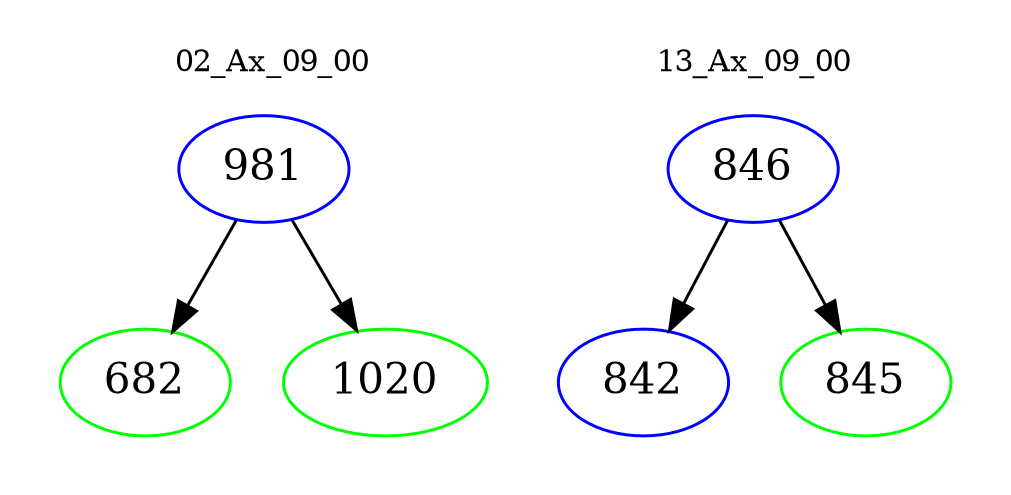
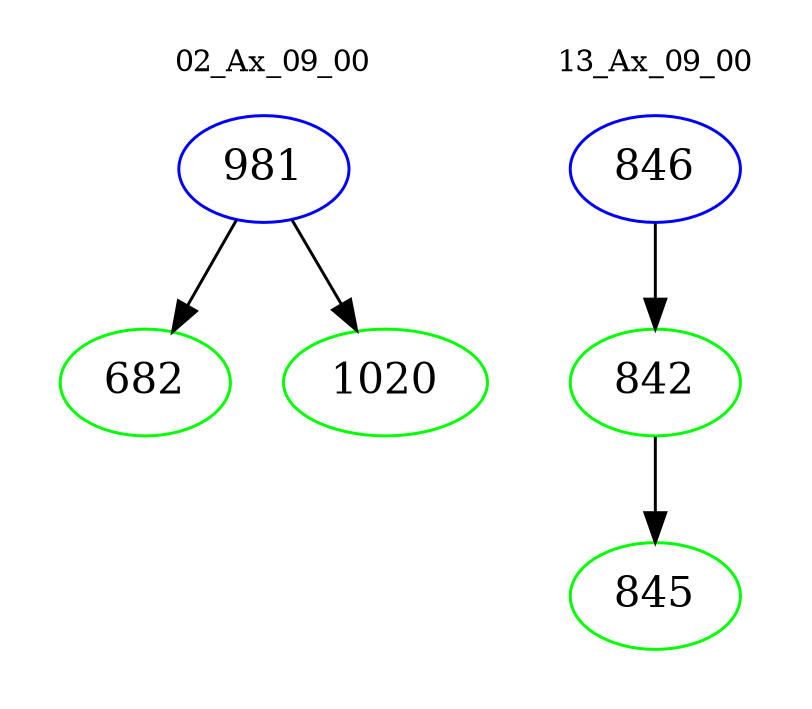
edge "846" -> "845": now "842" -> "845"
node "842": color blue -> green
